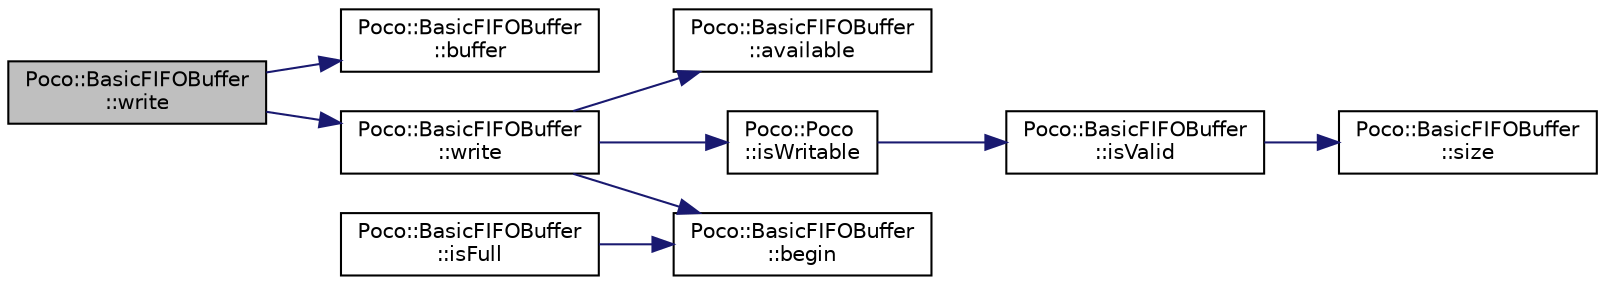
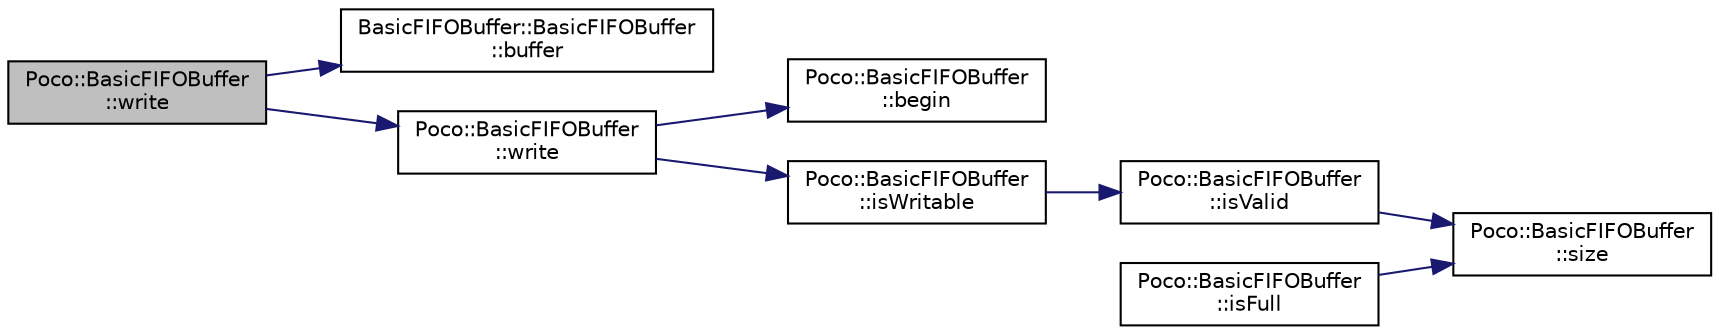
node "Poco::BasicFIFOBuffer ::buffer": label "Poco::BasicFIFOBuffer ::buffer" -> "BasicFIFOBuffer::BasicFIFOBuffer ::buffer"
node "Poco::BasicFIFOBuffer ::available": removed
node "Poco::Poco ::isWritable": label "Poco::Poco ::isWritable" -> "Poco::BasicFIFOBuffer ::isWritable"
edge "Poco::BasicFIFOBuffer ::isFull" -> "Poco::BasicFIFOBuffer ::begin": now "Poco::BasicFIFOBuffer ::isFull" -> "Poco::BasicFIFOBuffer ::size"
